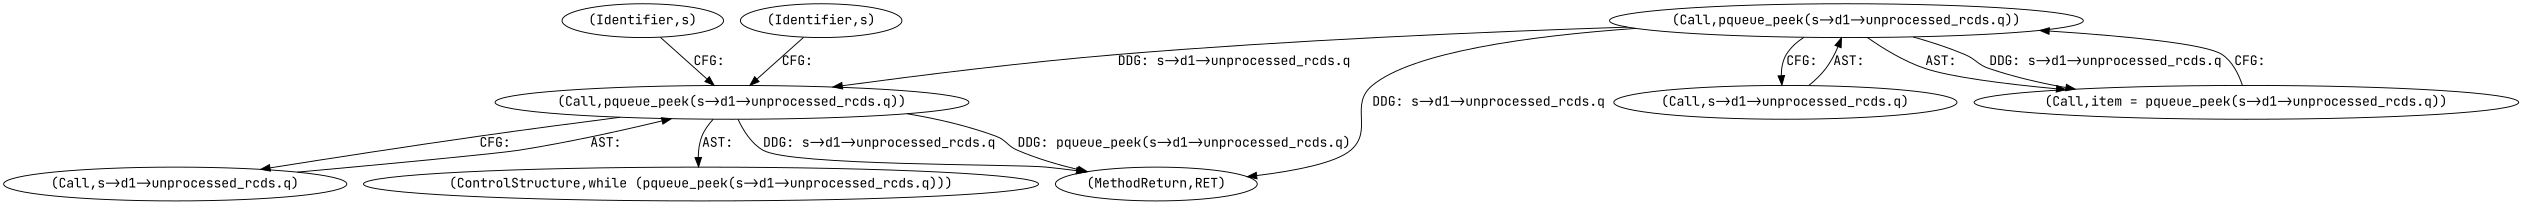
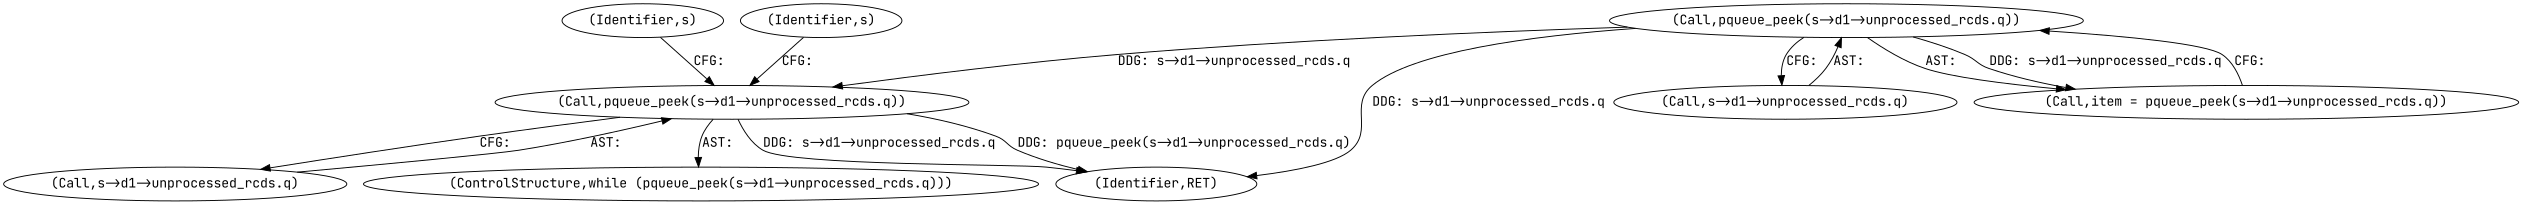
node "(MethodReturn,RET)": label "(MethodReturn,RET)" -> "(Identifier,RET)"
